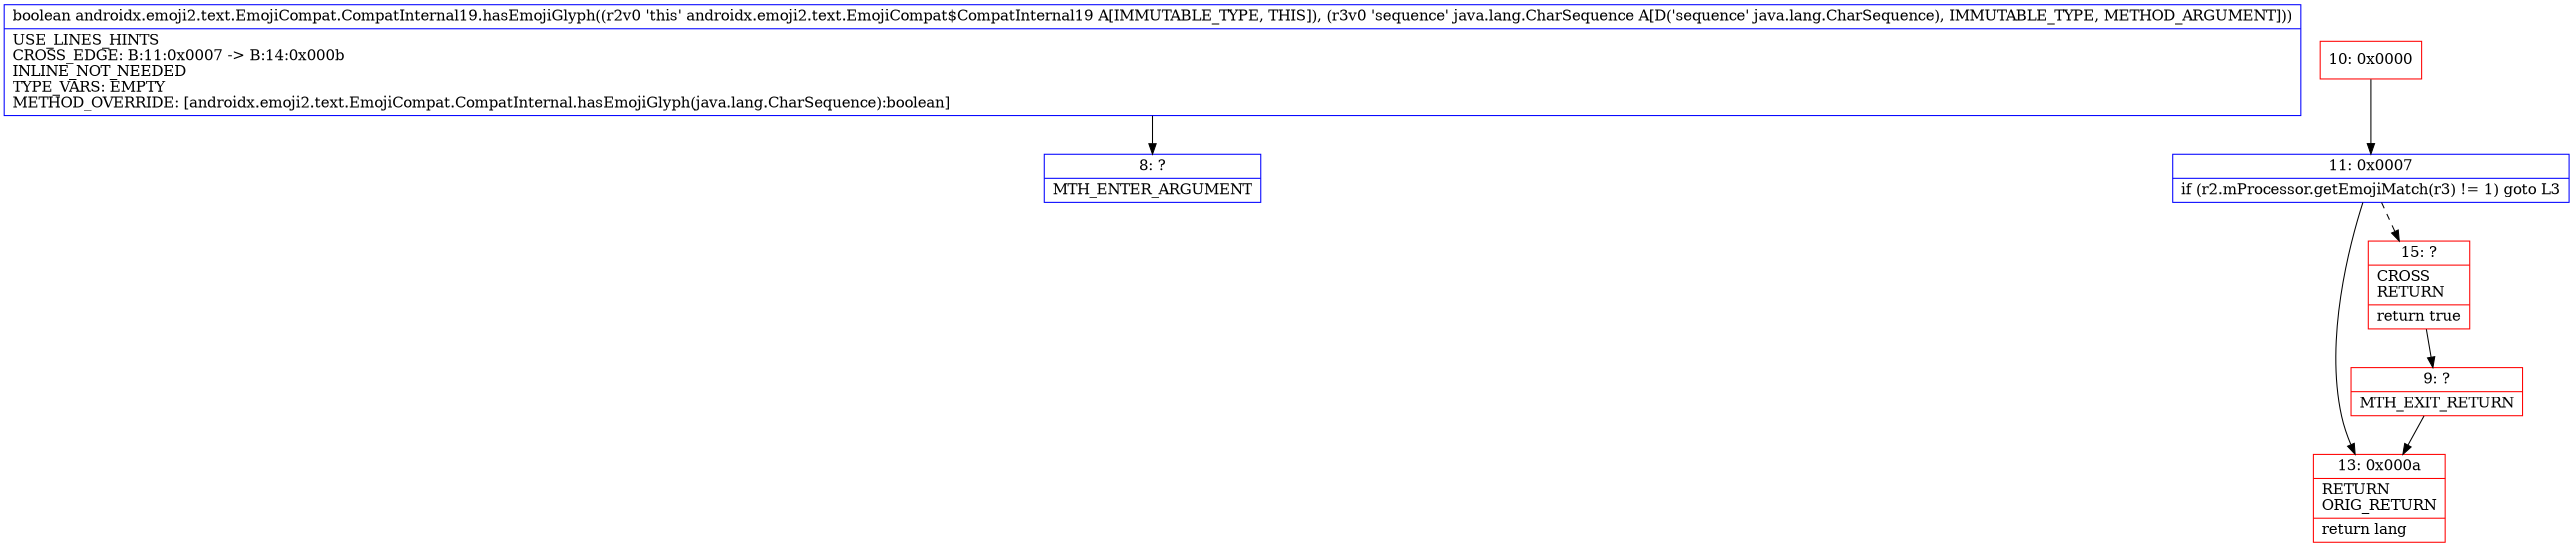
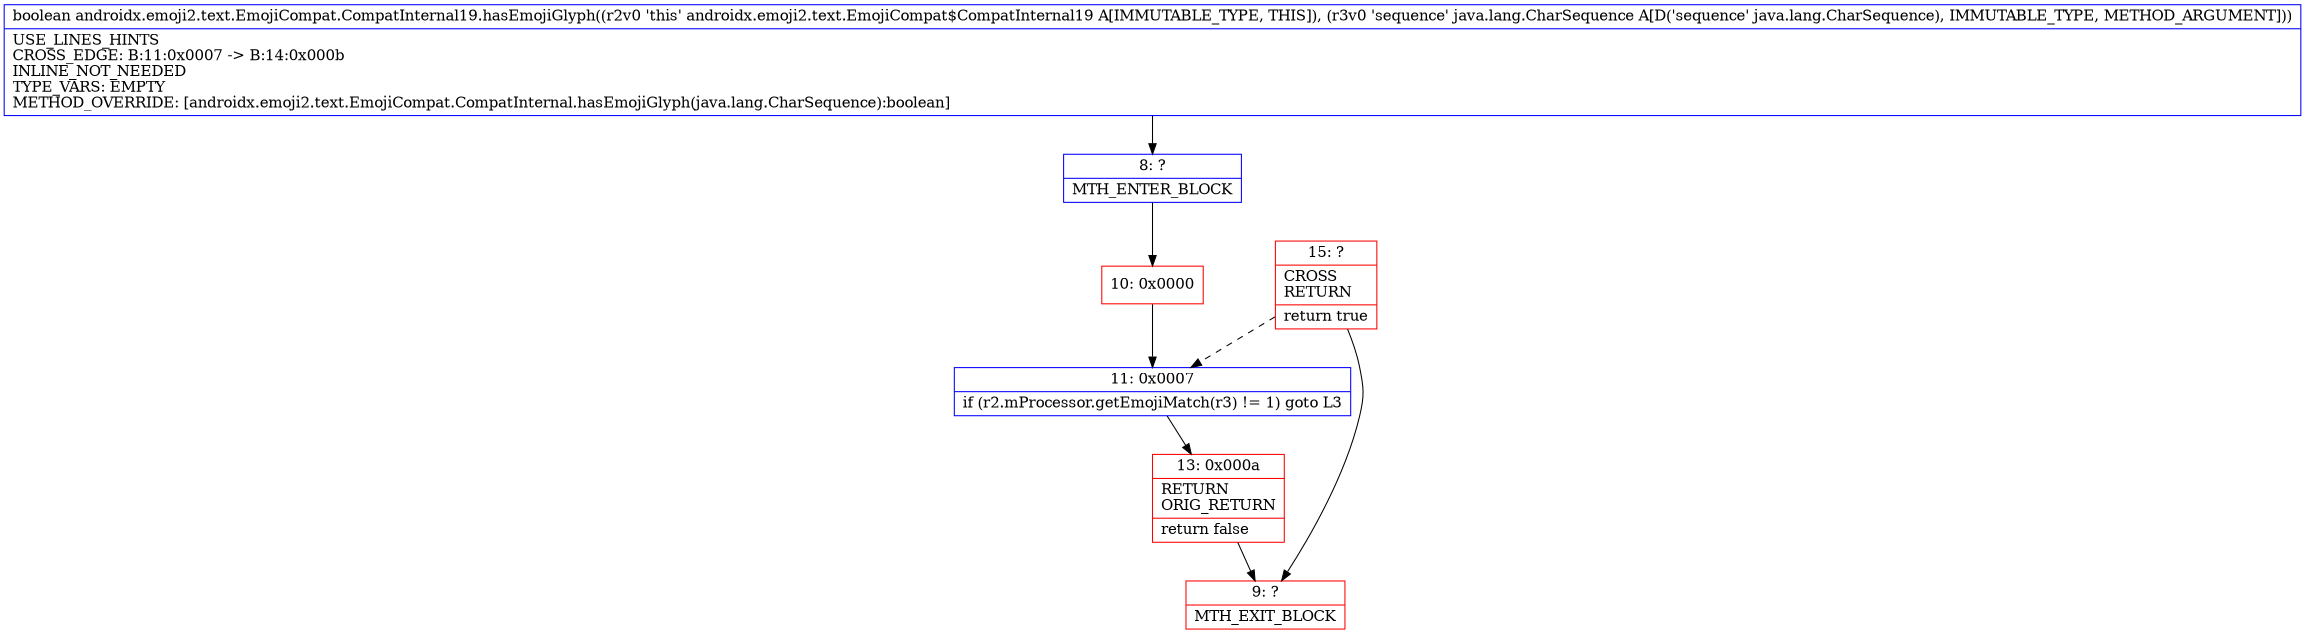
node "8: ?": text "MTH_ENTER_ARGUMENT" -> "MTH_ENTER_BLOCK"
edge "11: 0x0007" -> "15: ?": reversed
edge "8: ?" -> "10: 0x0000": added
node "9: ?": text "MTH_EXIT_RETURN" -> "MTH_EXIT_BLOCK"
edge "9: ?" -> "13: 0x000a": reversed
node "13: 0x000a": text "return lang" -> "return false"
